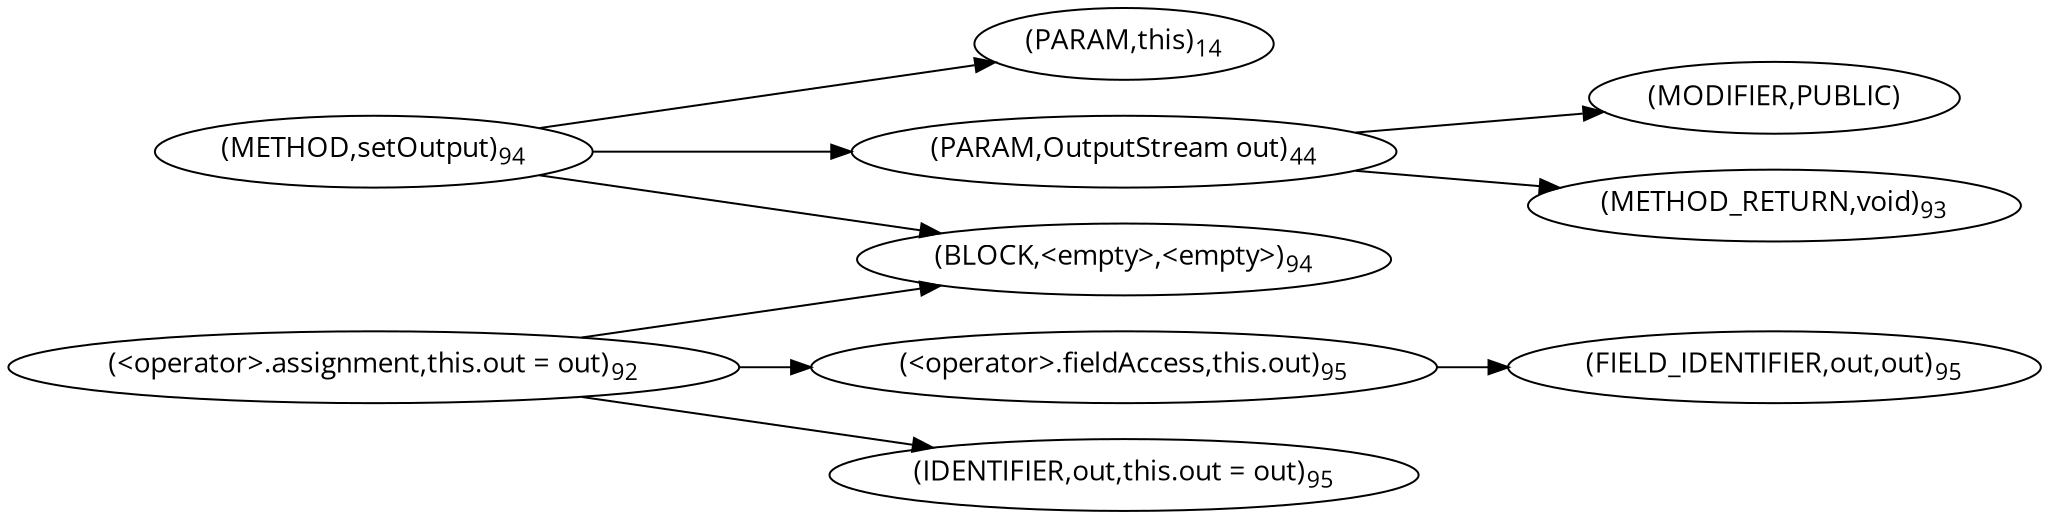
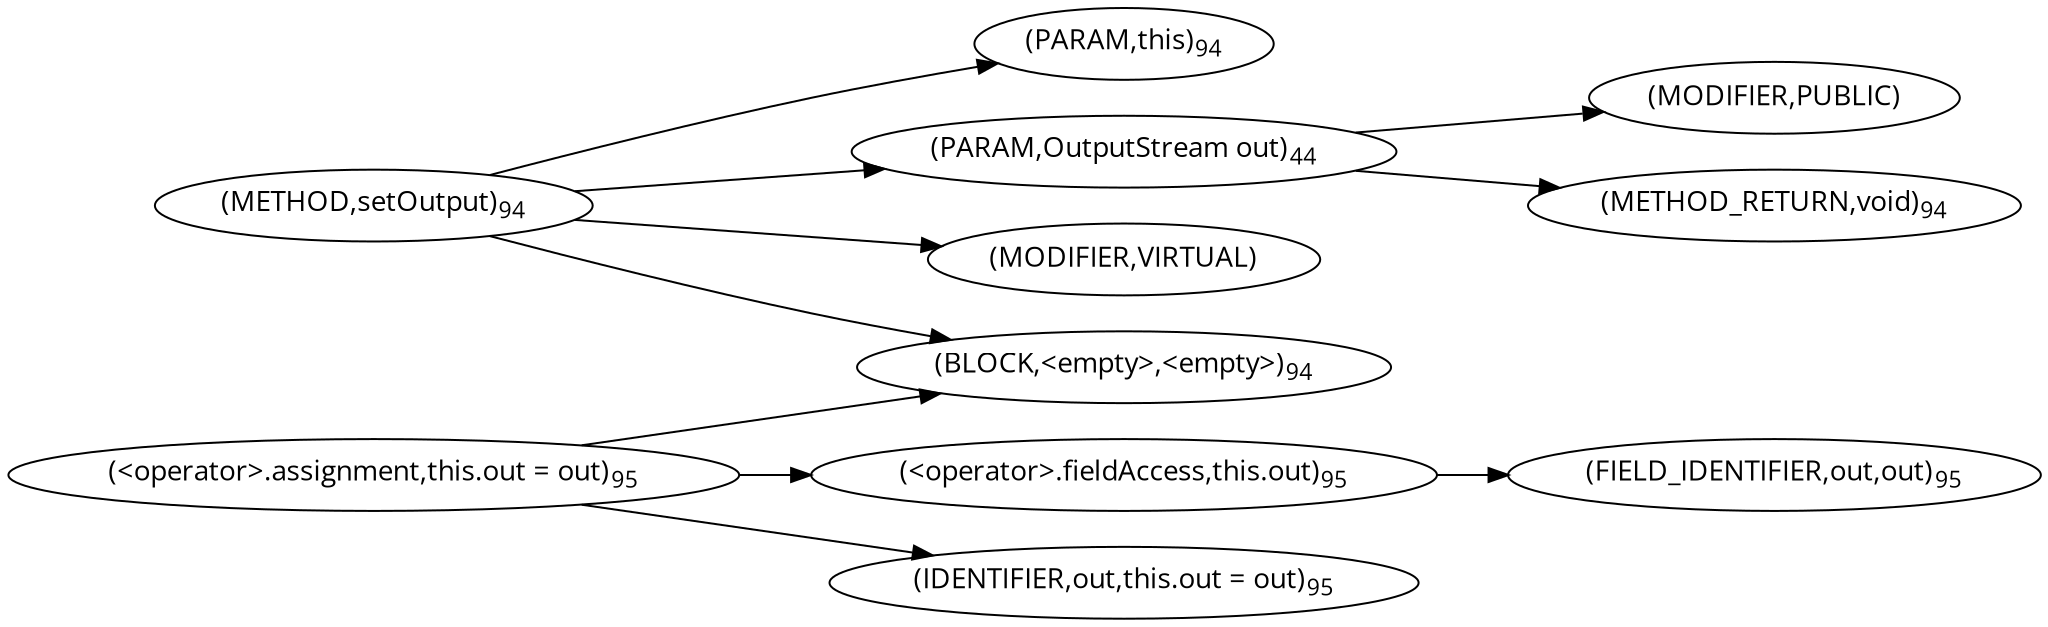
node "(PARAM,this)": text "14" -> "94"
node "(METHOD_RETURN,void)": text "93" -> "94"
node "(MODIFIER,VIRTUAL)": added
node "(<operator>.assignment,this.out = out)": text "92" -> "95"
